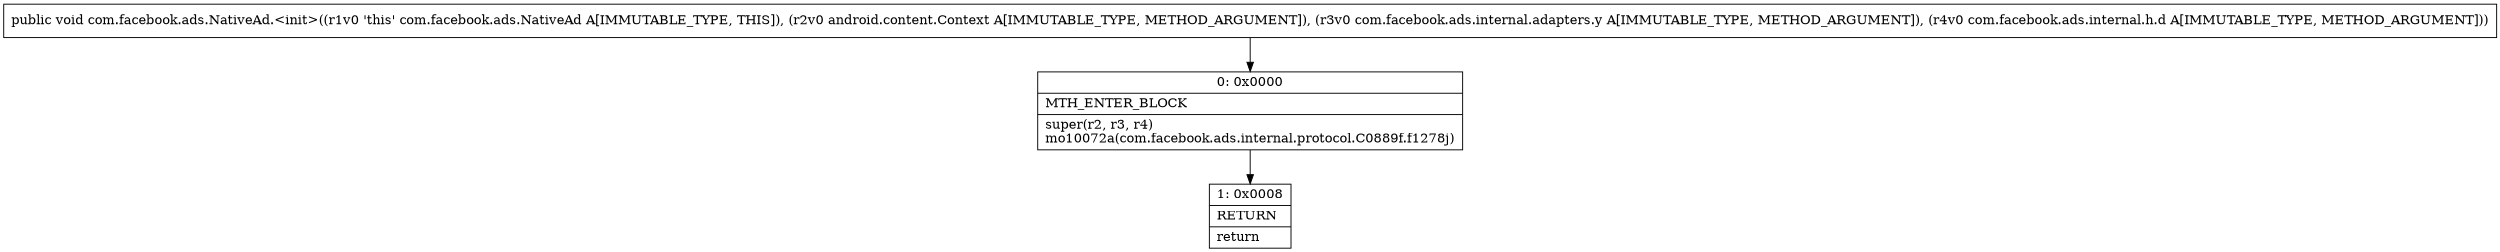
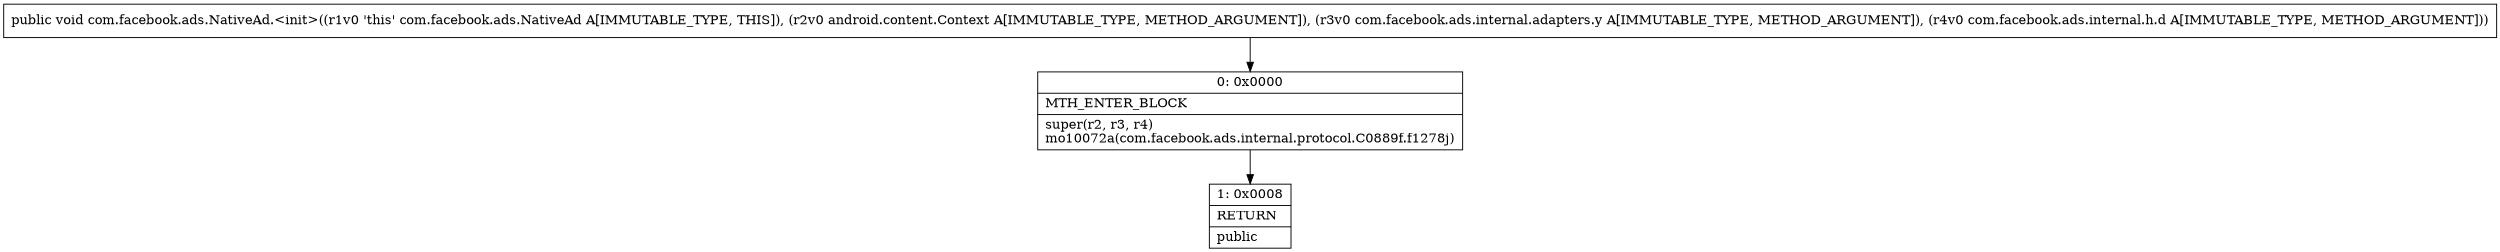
node "1: 0x0008": text "return" -> "public"
